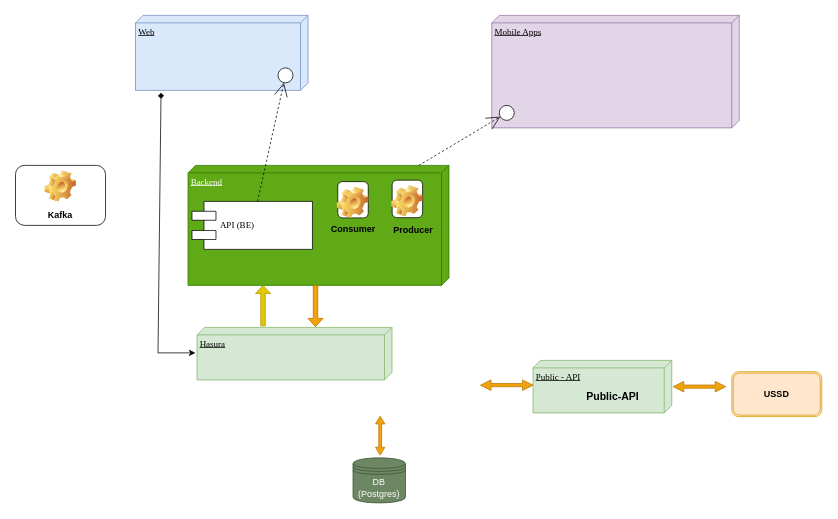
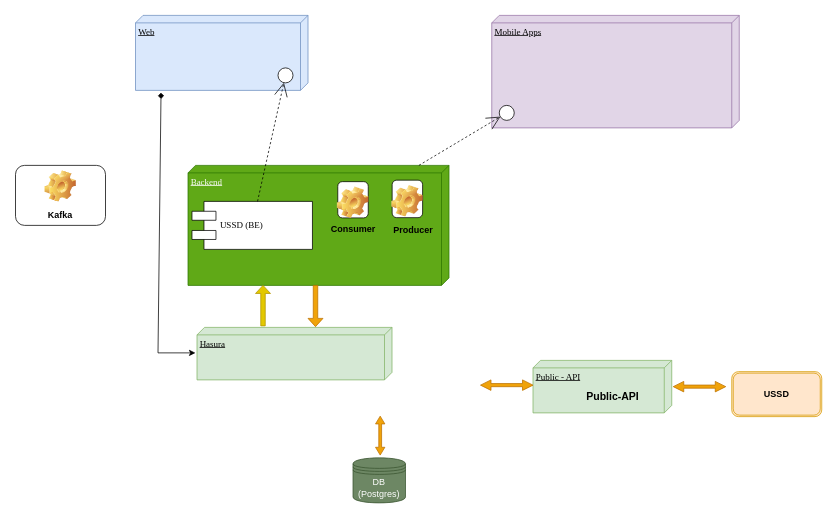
node "API (BE)": label "API (BE)" -> "USSD (BE)"
